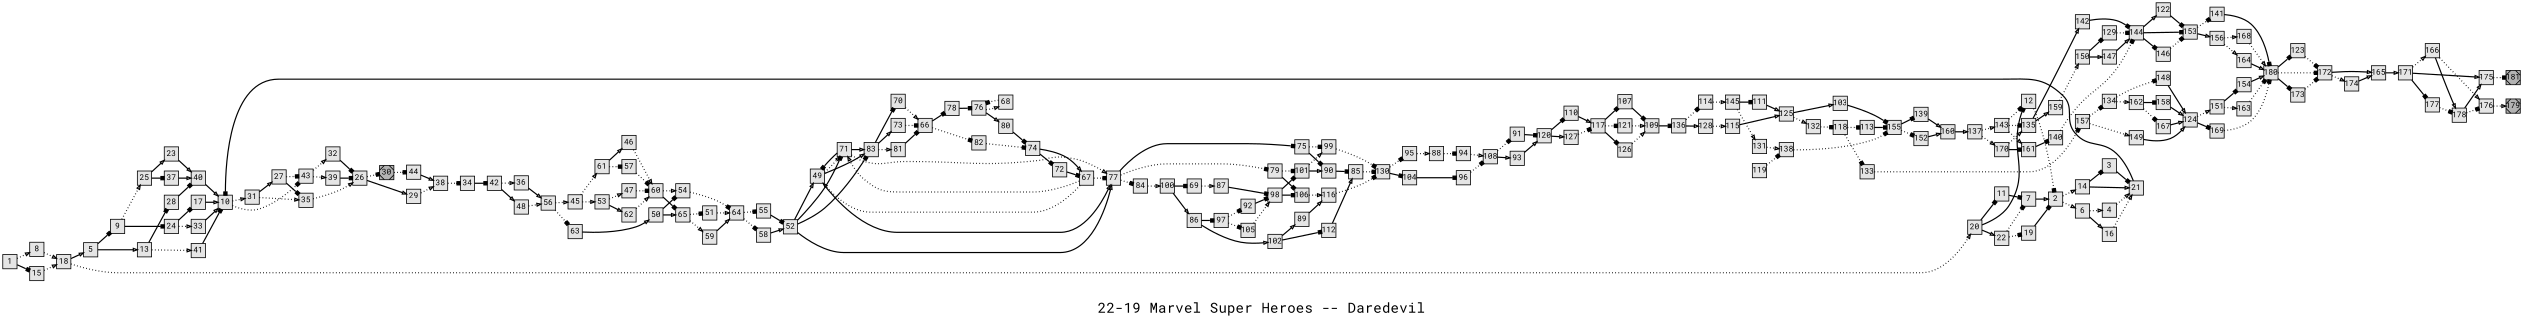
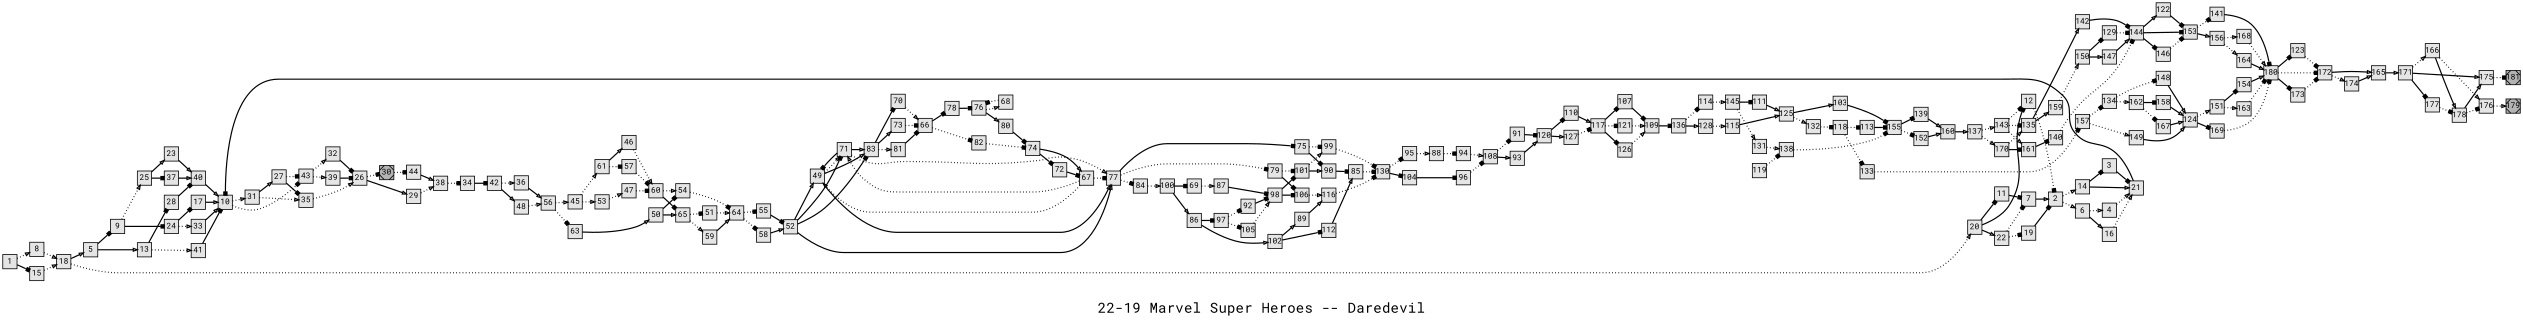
node "62": removed
